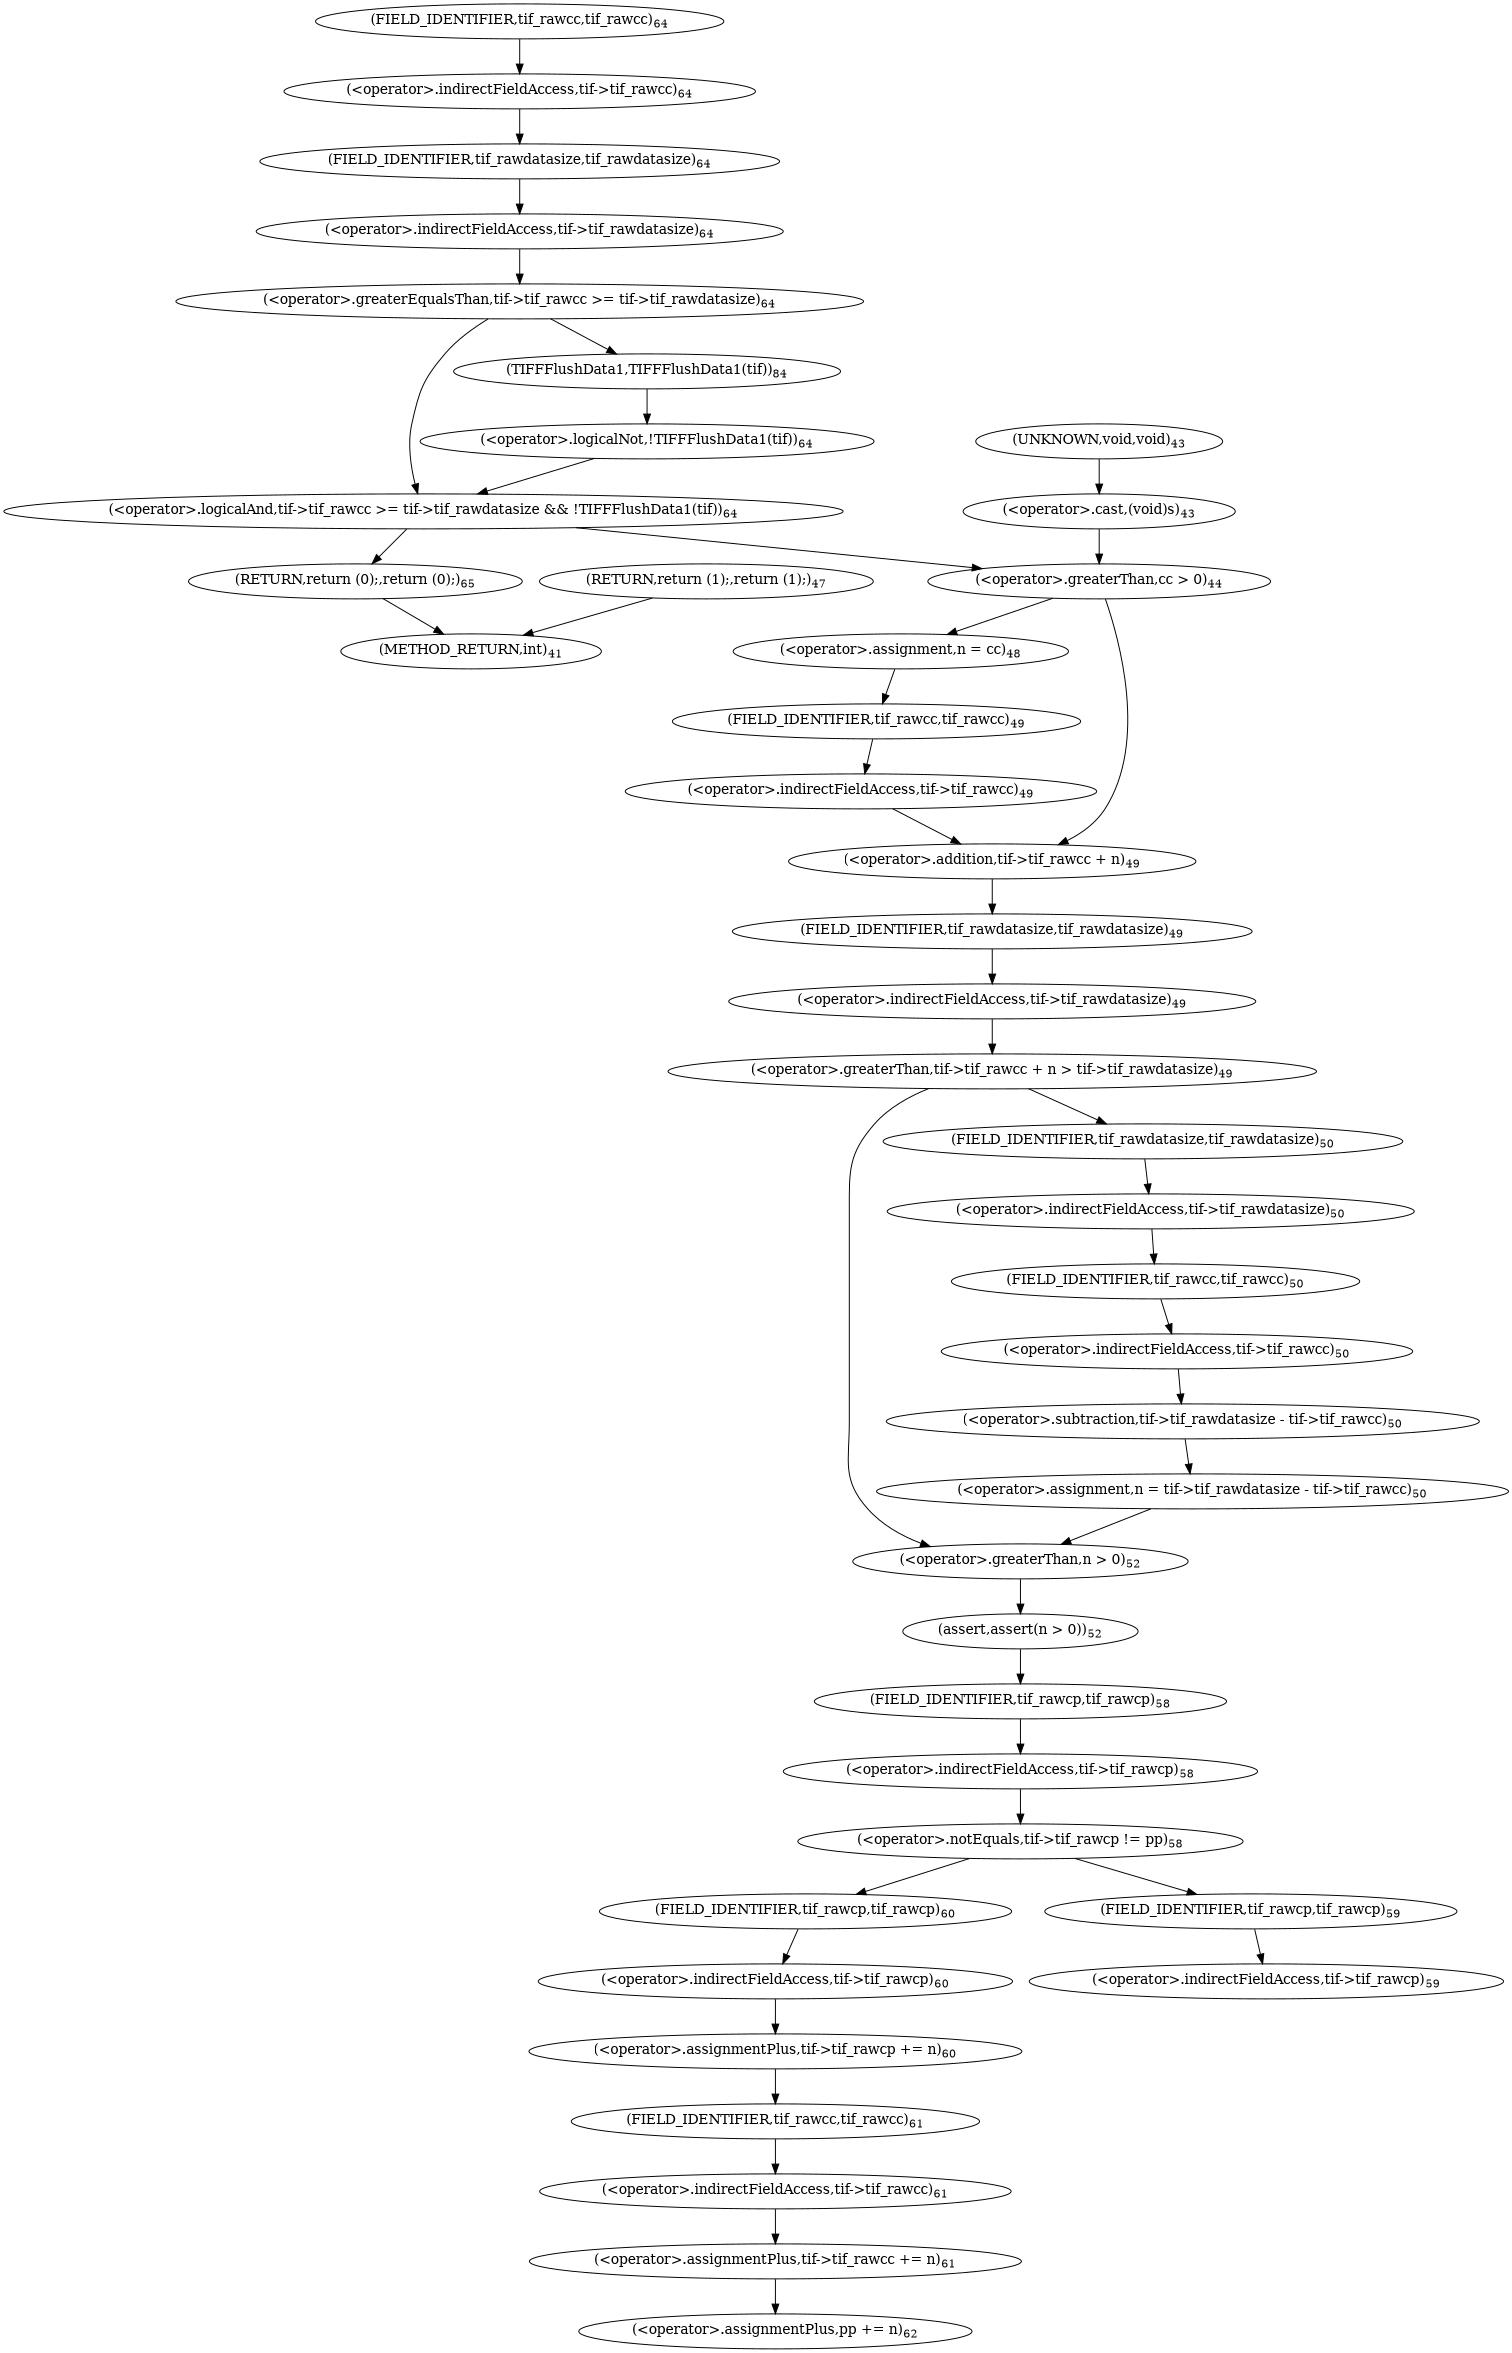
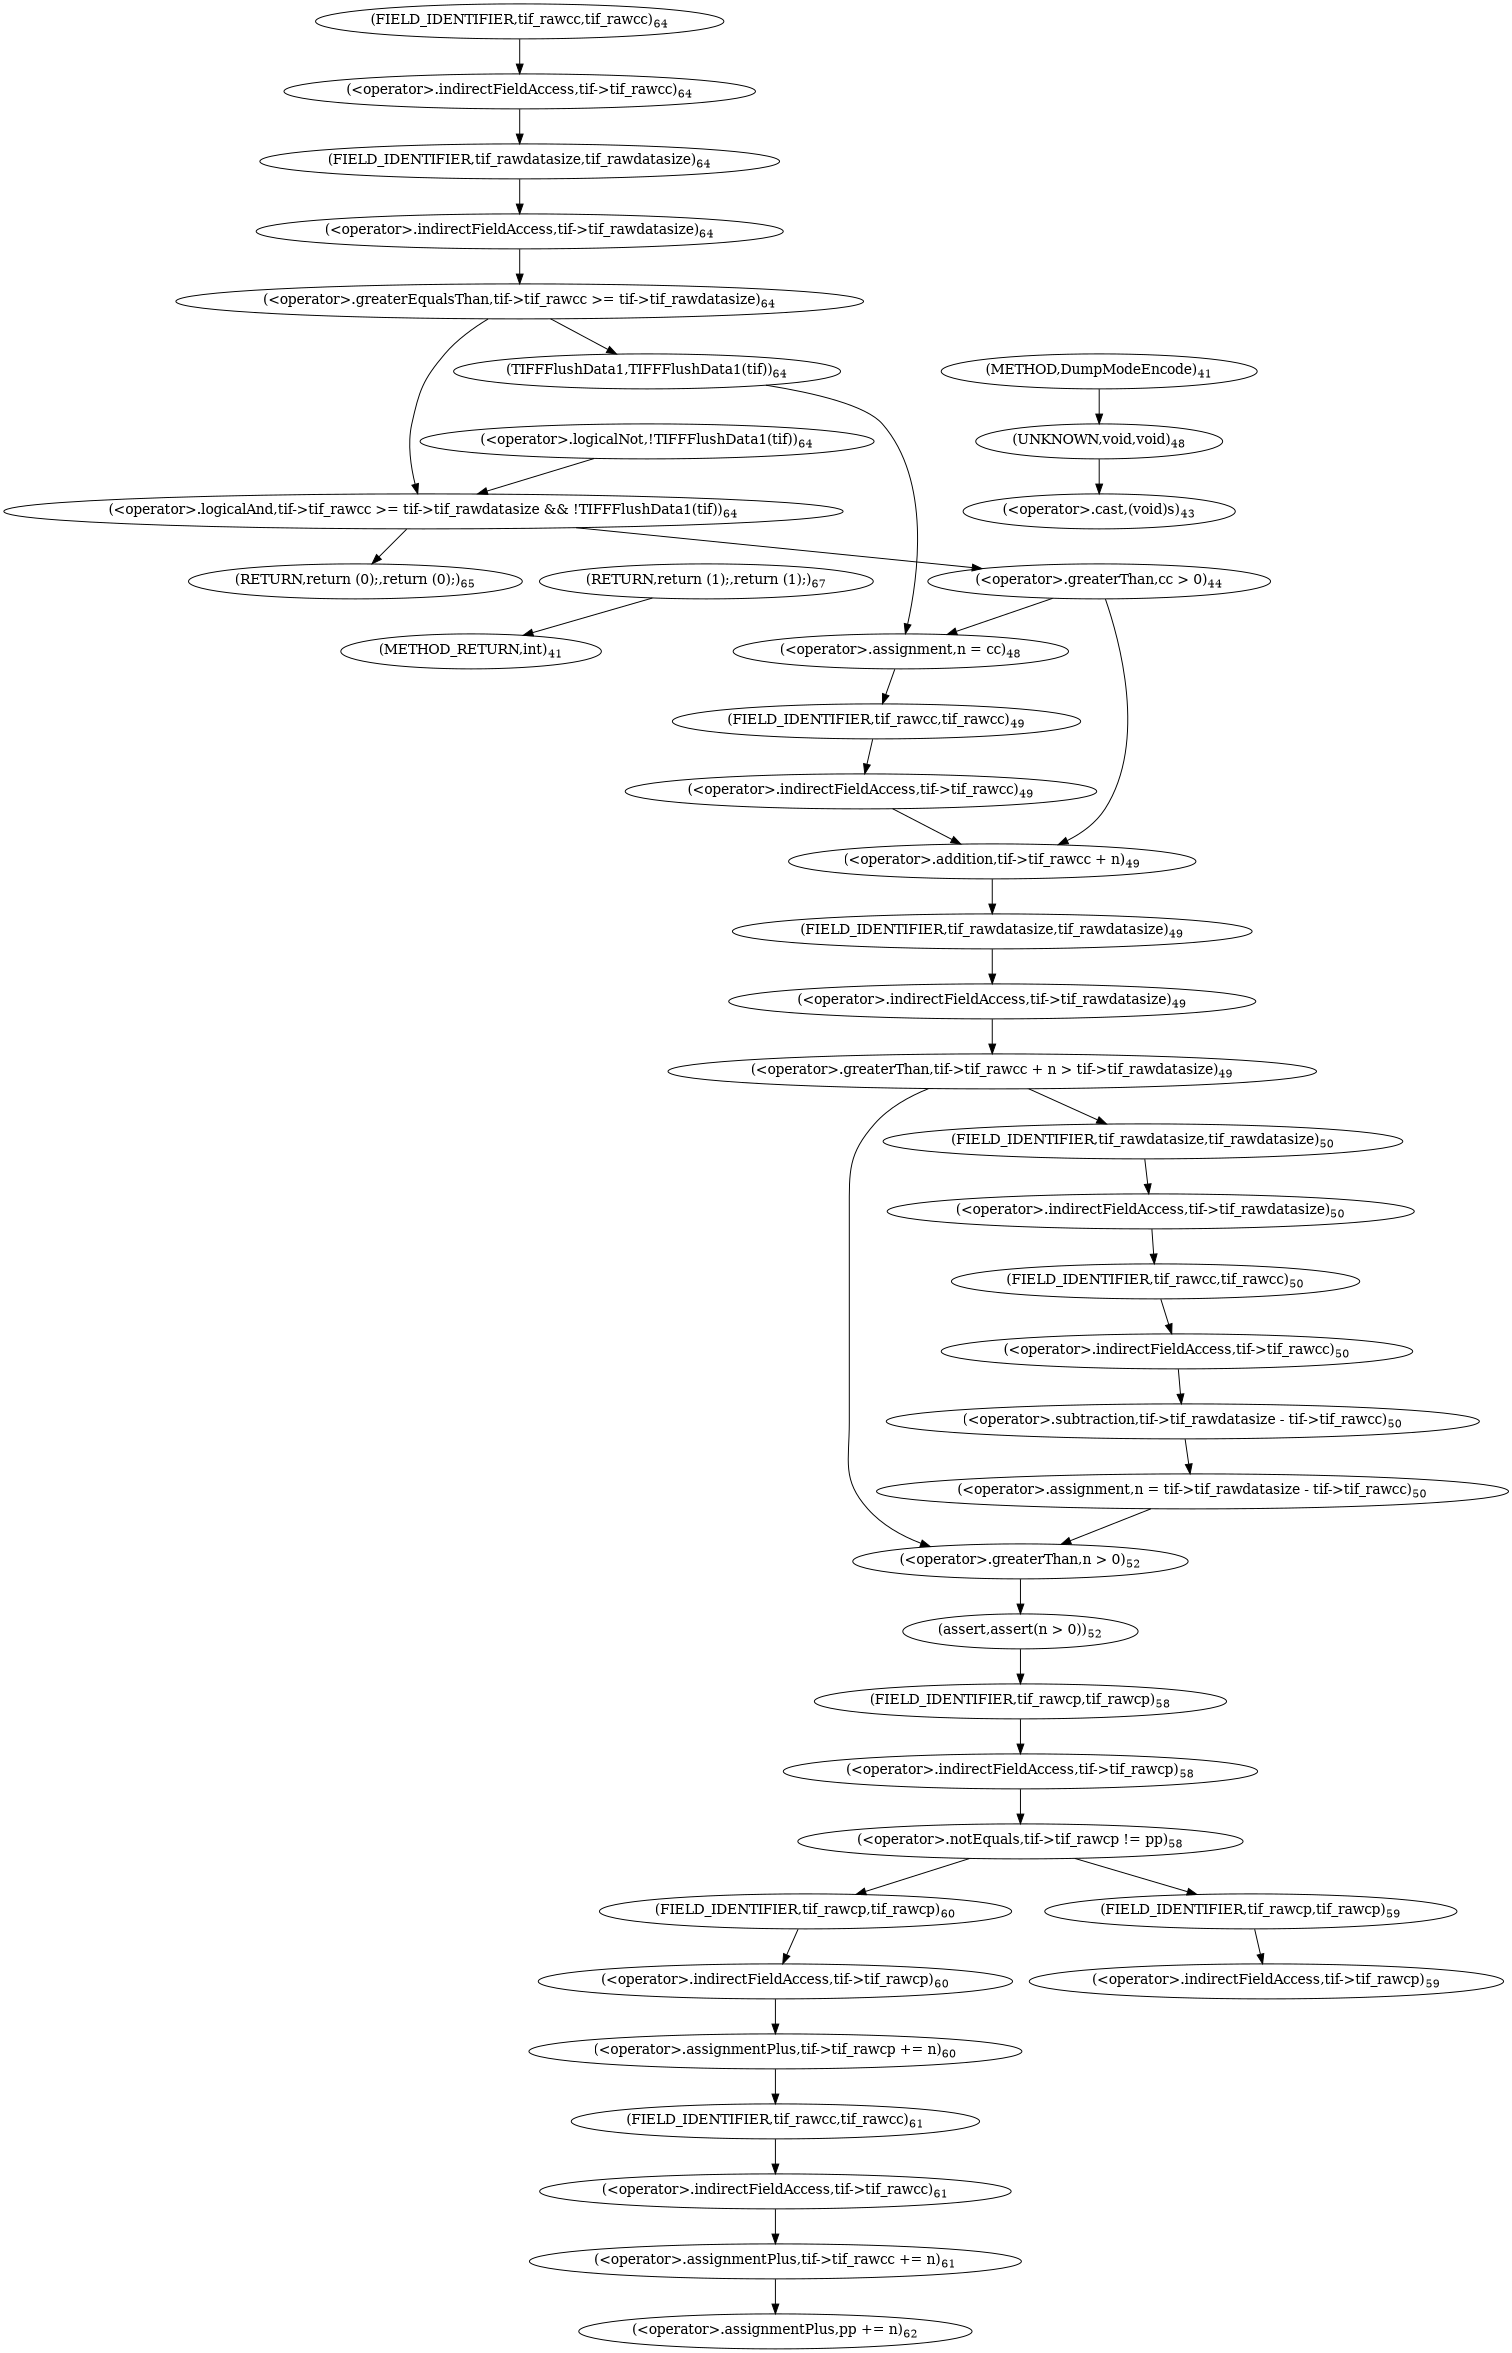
node "(TIFFFlushData1,TIFFFlushData1(tif))": text "84" -> "64"
node "(METHOD,DumpModeEncode)": added
edge "(TIFFFlushData1,TIFFFlushData1(tif))" -> "(<operator>.logicalNot,!TIFFFlushData1(tif))": now "(TIFFFlushData1,TIFFFlushData1(tif))" -> "(<operator>.assignment,n = cc)"
node "(UNKNOWN,void,void)": text "43" -> "48"
edge "(<operator>.cast,(void)s)" -> "(<operator>.greaterThan,cc > 0)": removed
node "(RETURN,return (1);,return (1);)": text "47" -> "67"
edge "(RETURN,return (0);,return (0);)" -> "(METHOD_RETURN,int)": removed
